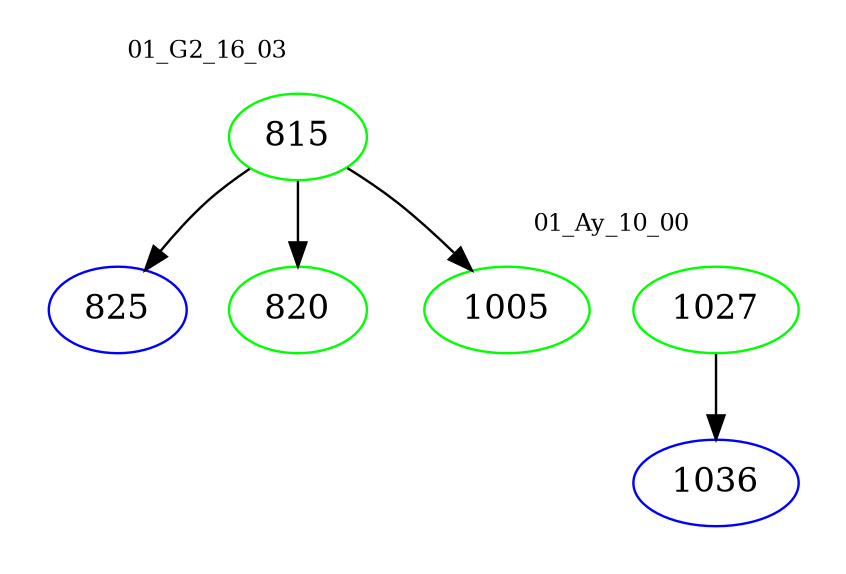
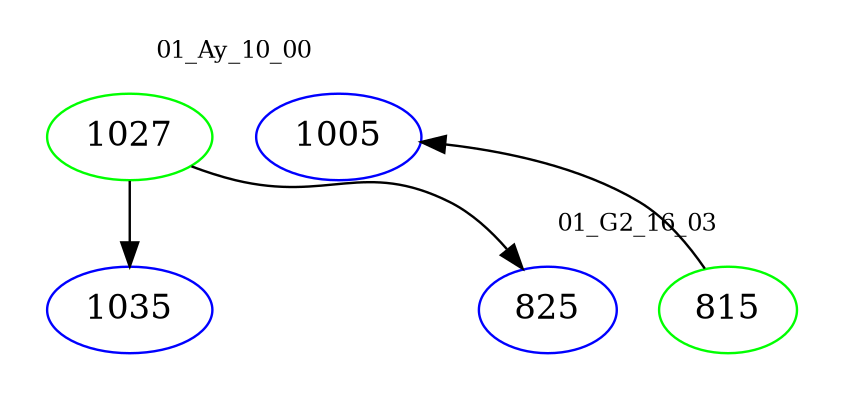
edge "815" -> "825": now "1027" -> "825"
node "820": removed
node "1005": color green -> blue
node "1036": label "1036" -> "1035"
